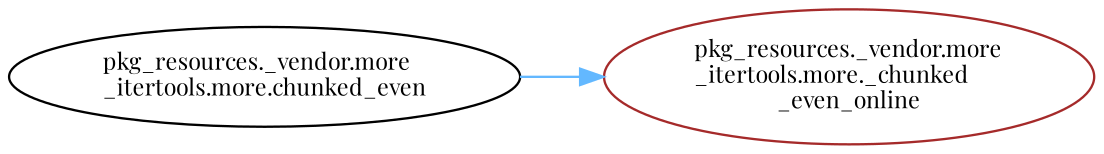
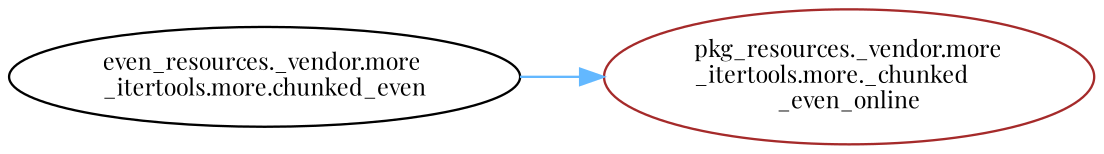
node "pkg_resources._vendor.more _itertools.more.chunked_even": label "pkg_resources._vendor.more _itertools.more.chunked_even" -> "even_resources._vendor.more _itertools.more.chunked_even"
